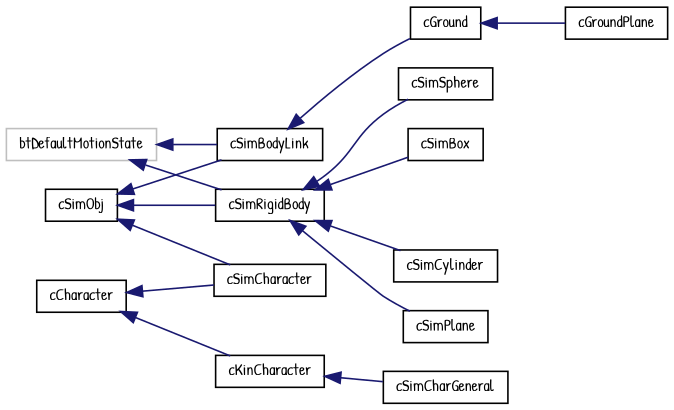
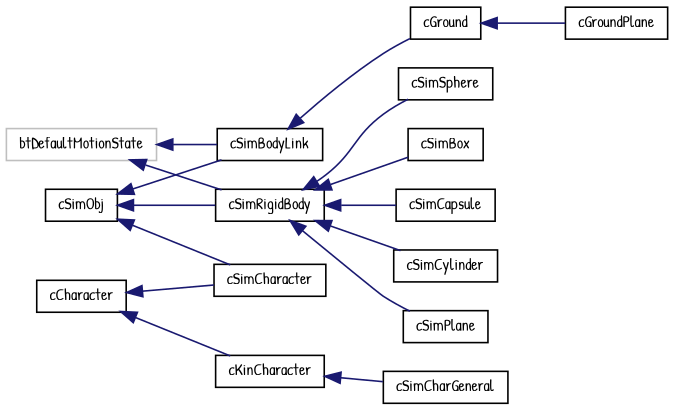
node "cSimCapsule": added
